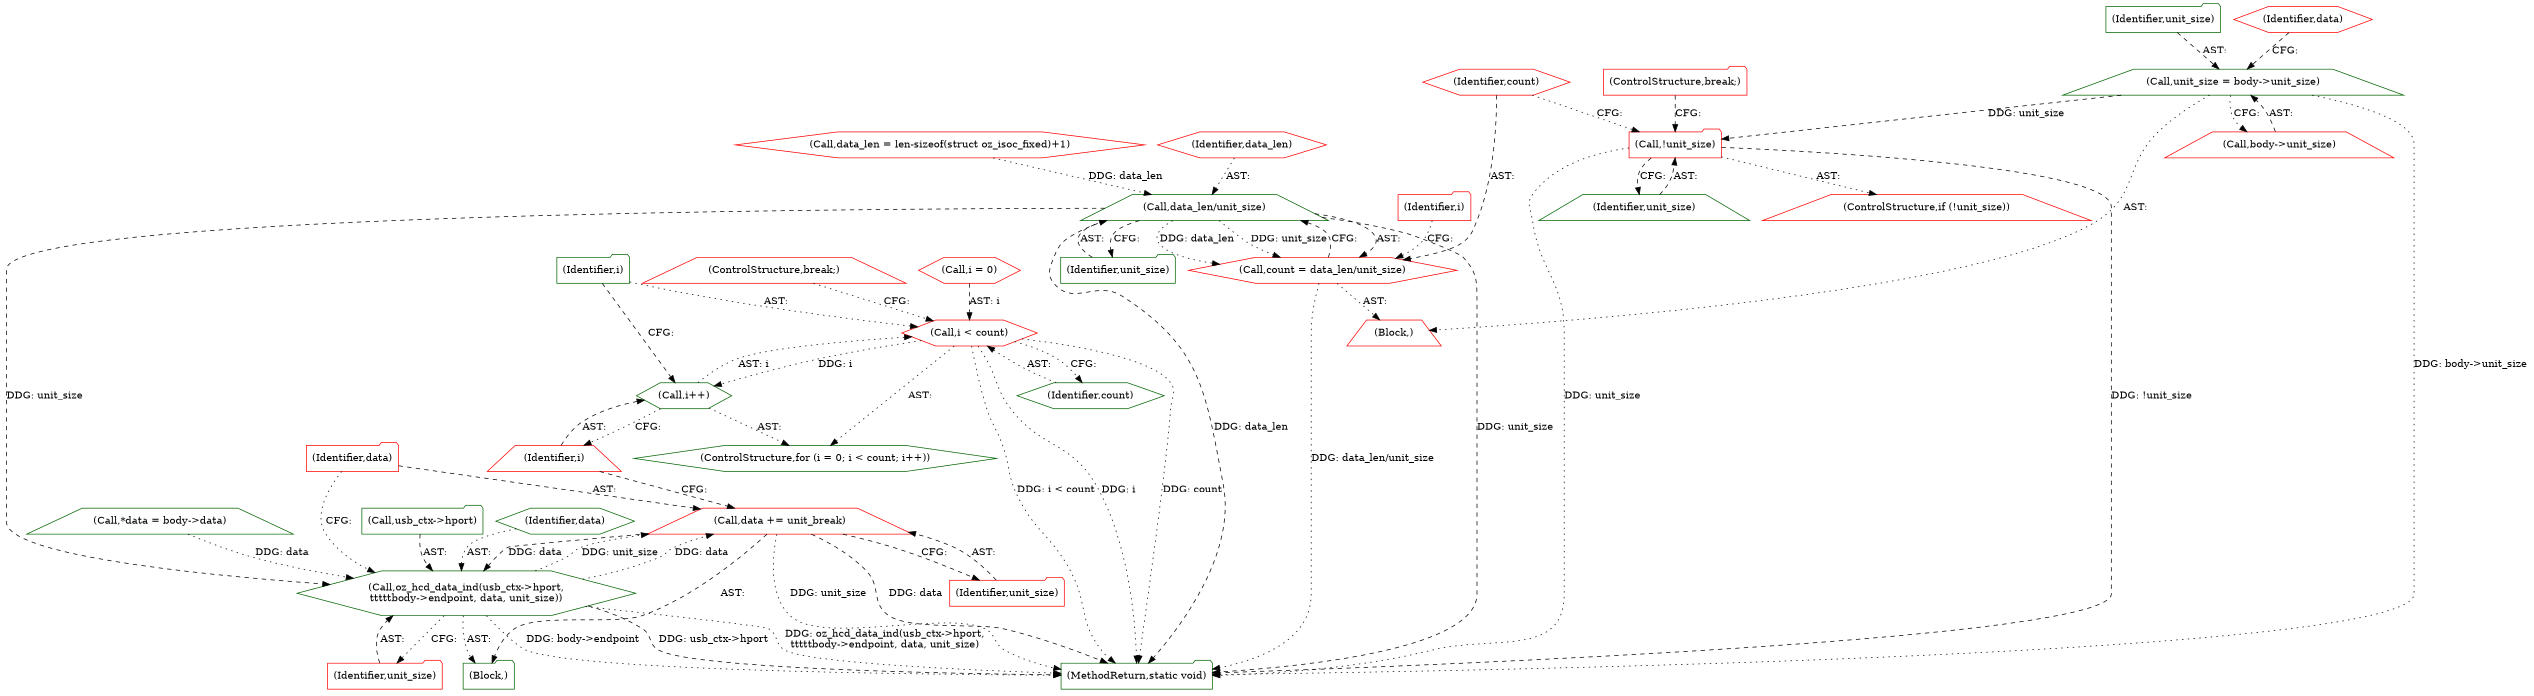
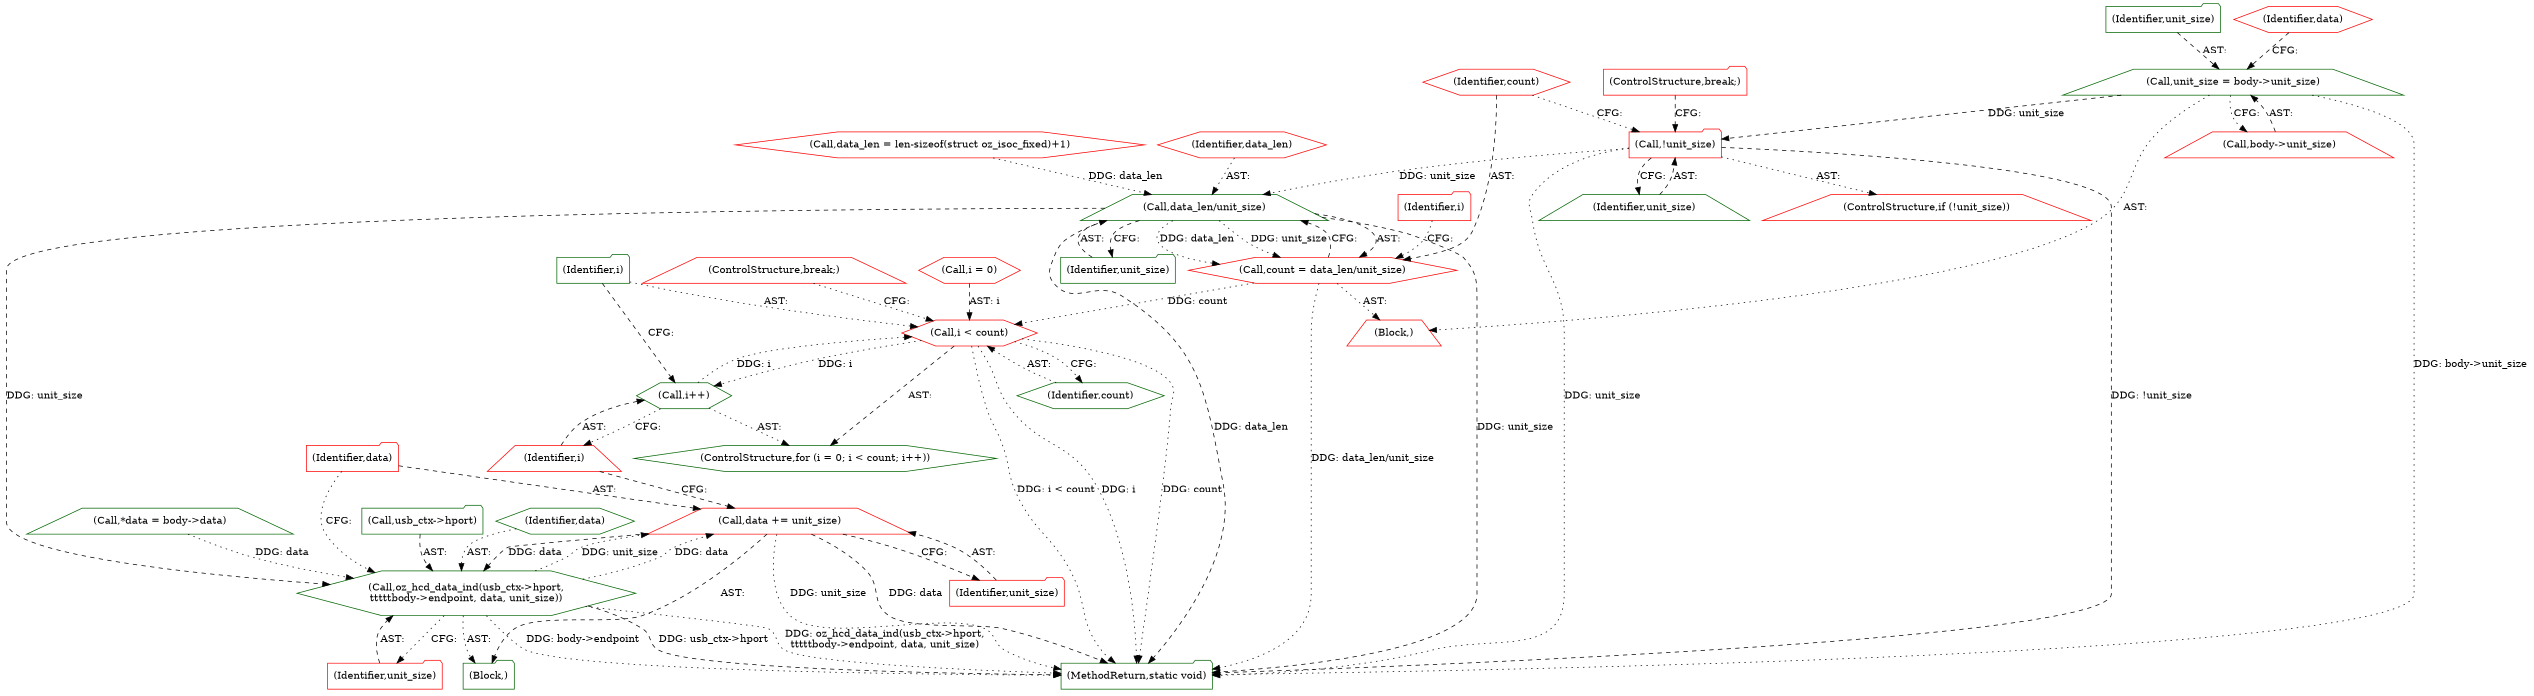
edge "(Call,!unit_size)" -> "(Call,data_len/unit_size)": added, label "DDG: unit_size"
edge "(Call,count = data_len/unit_size)" -> "(Call,i < count)": added, label "DDG: count"
edge "(Call,i++)" -> "(Call,i < count)": label "AST: i" -> "DDG: i"
edge "(Call,i < count)" -> "(ControlStructure,for (i = 0; i < count; i++))": style dotted -> dashed
node "(Call,data += unit_break)": label "(Call,data += unit_break)" -> "(Call,data += unit_size)"
